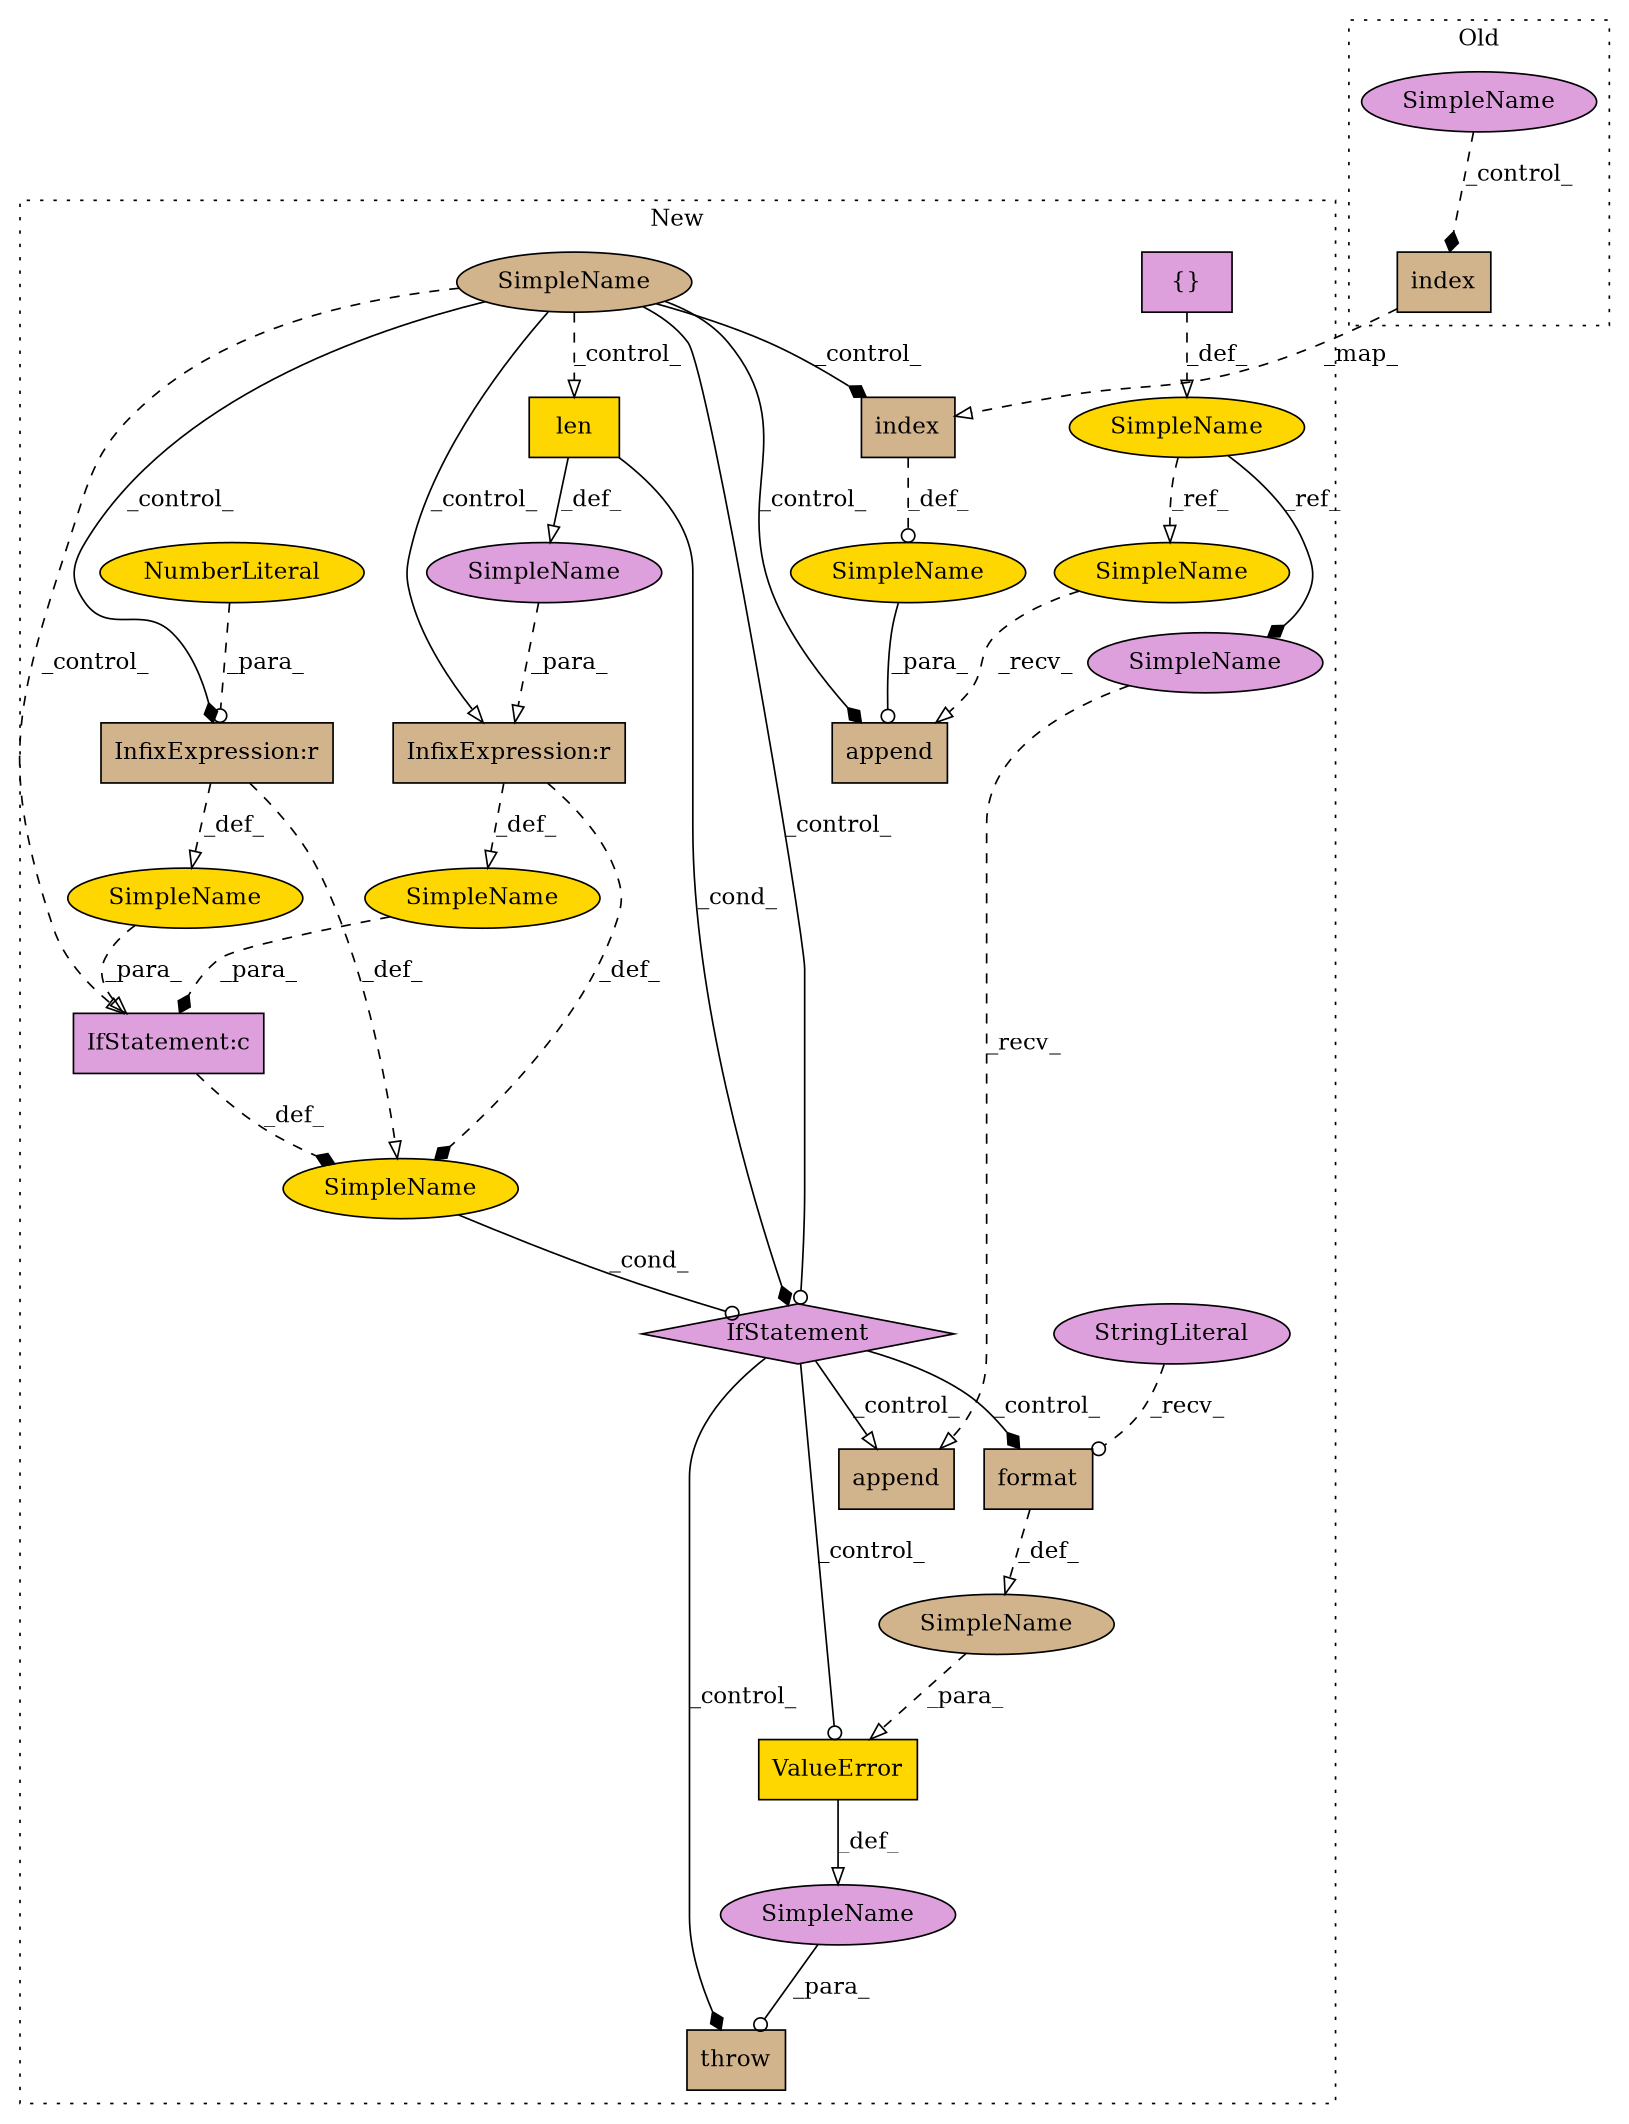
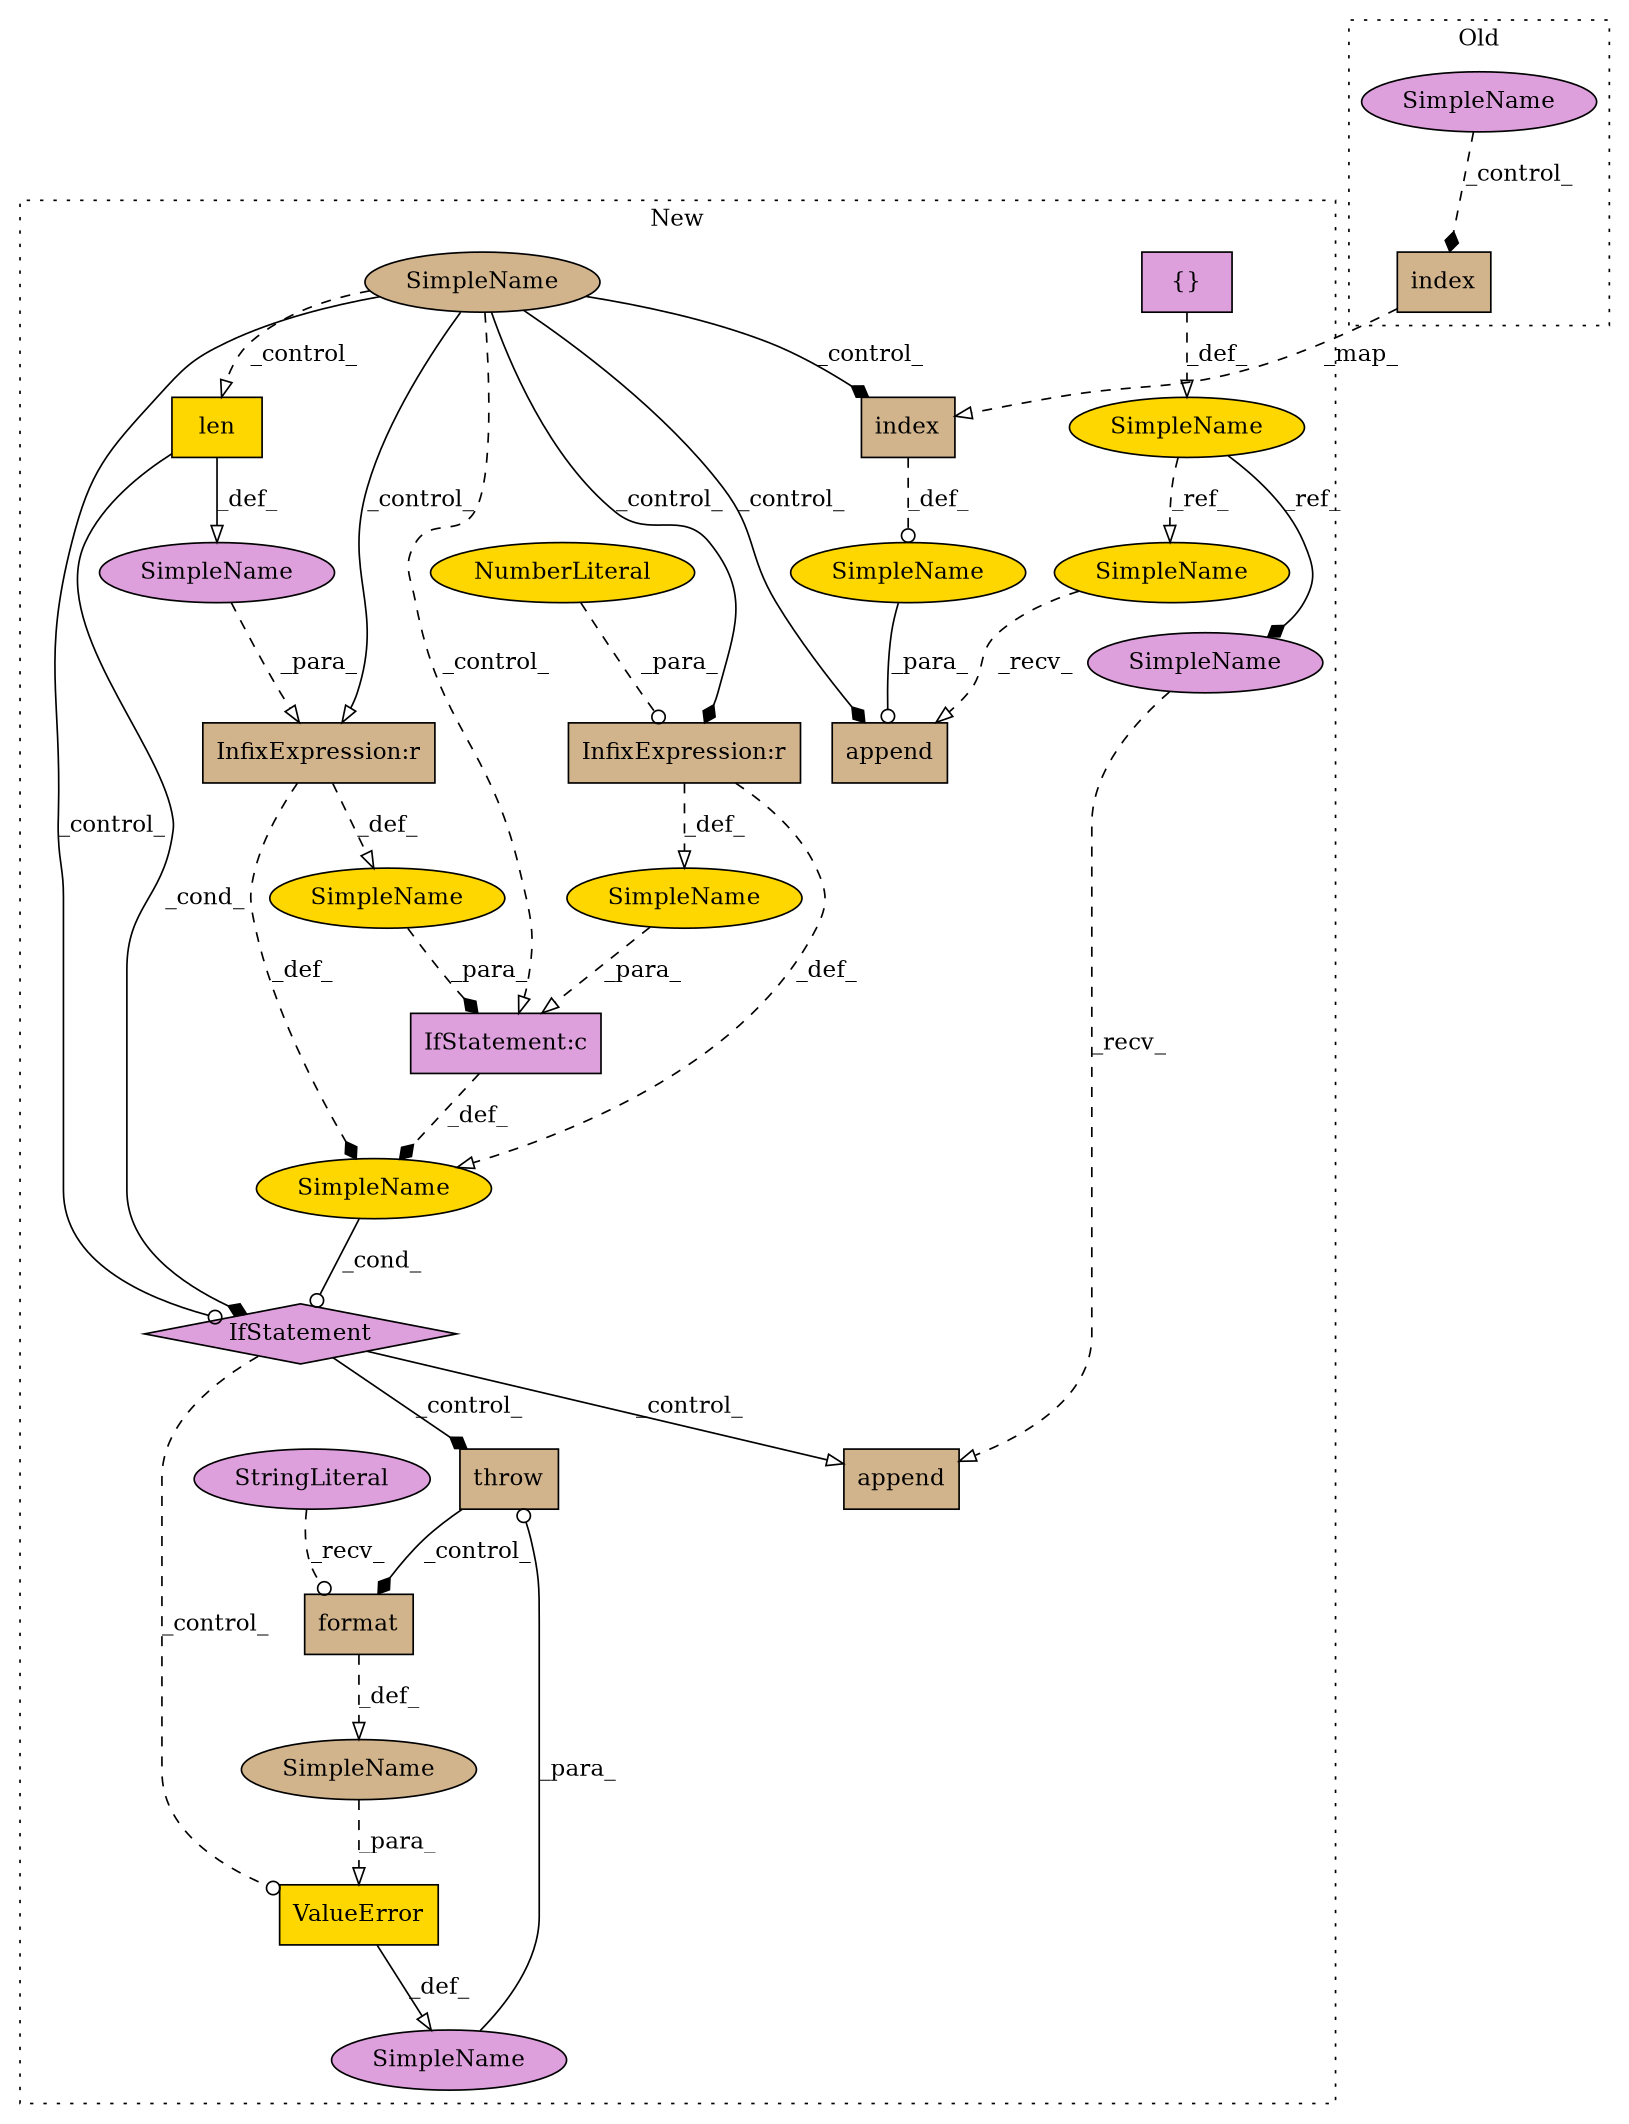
edge "IfStatement" -> "format": now "throw" -> "format"
edge "IfStatement" -> "ValueError": style solid -> dashed
